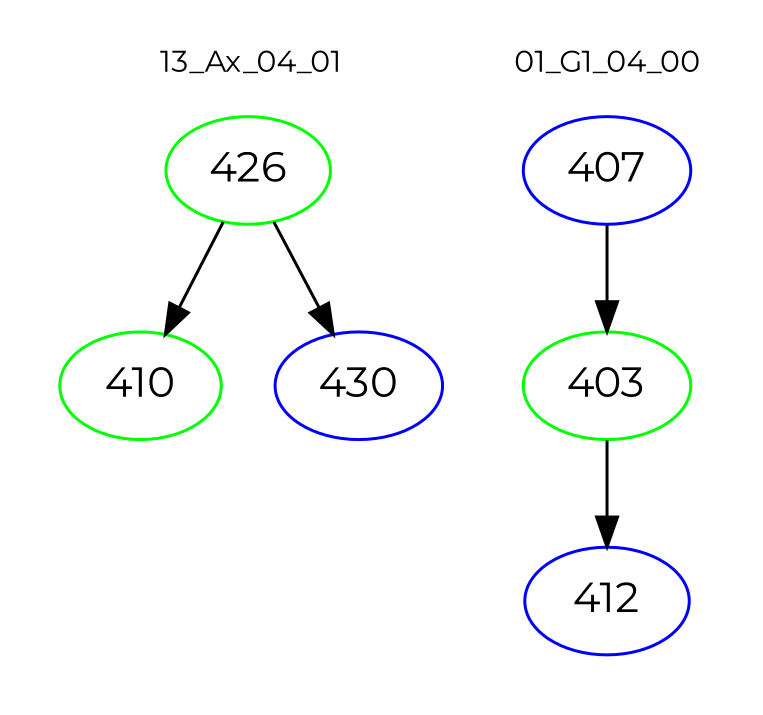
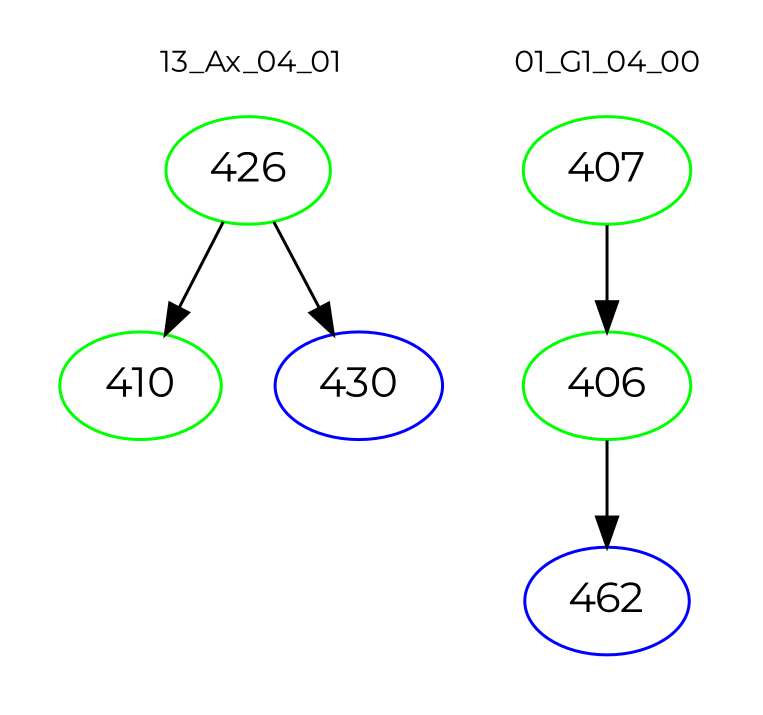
node "407": color blue -> green
node "403": label "403" -> "406"
node "412": label "412" -> "462"
